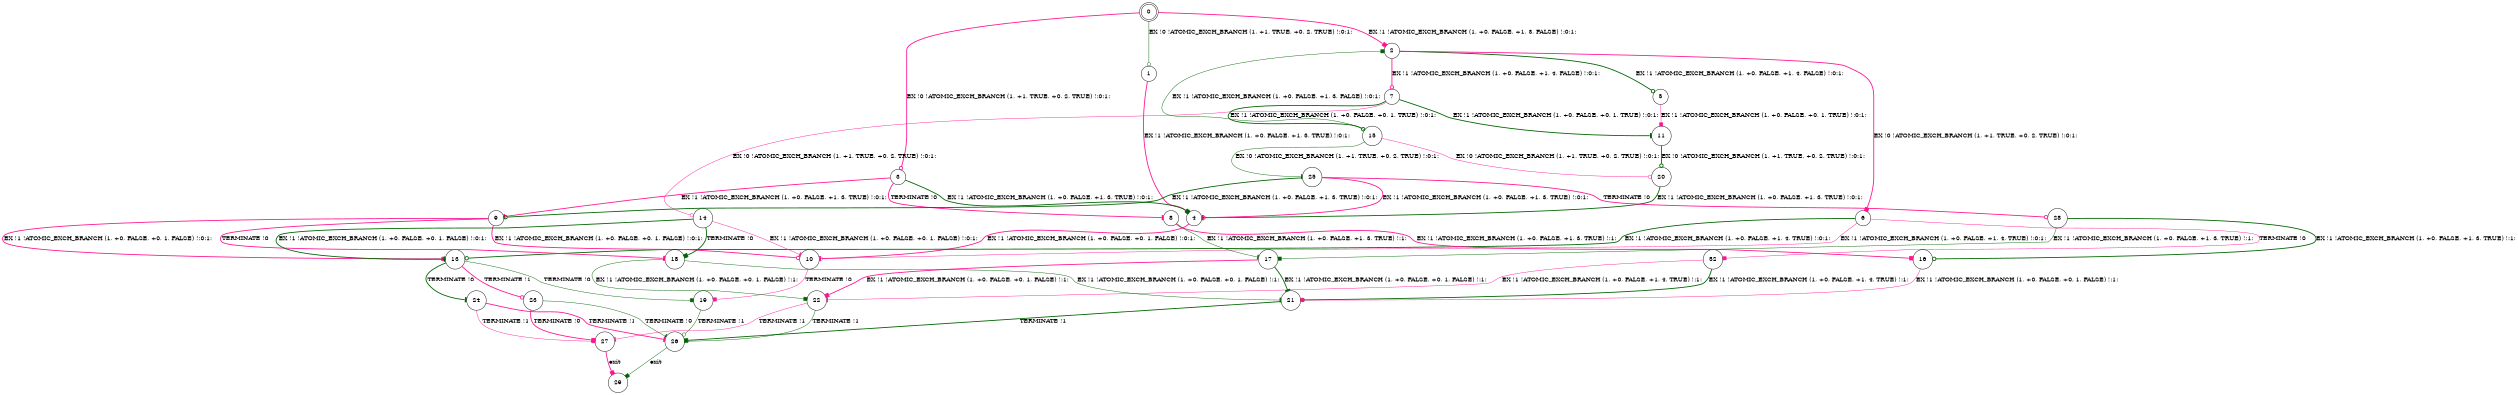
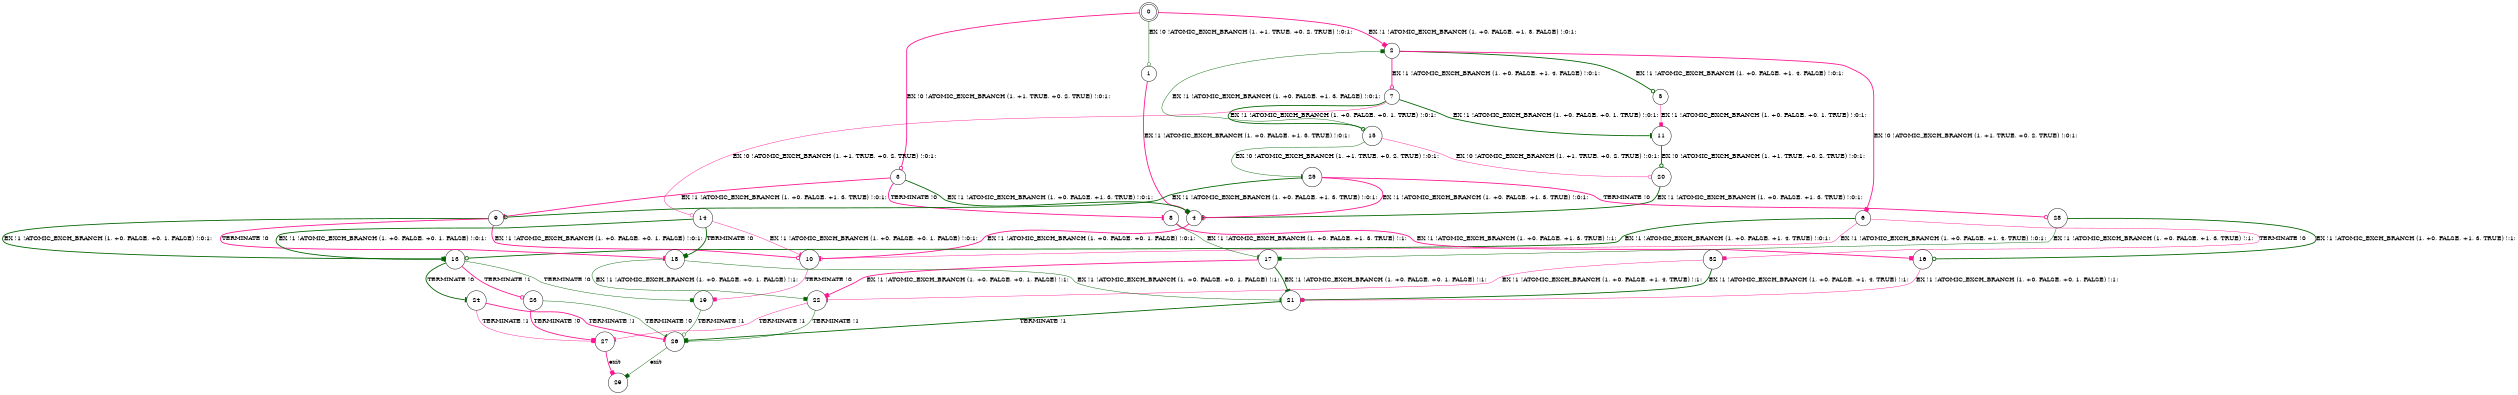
edge "9" -> "13": color deeppink -> darkgreen
